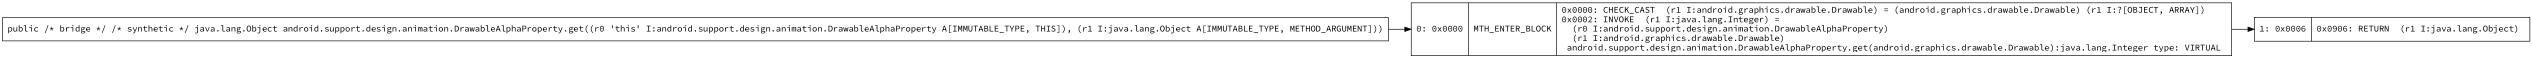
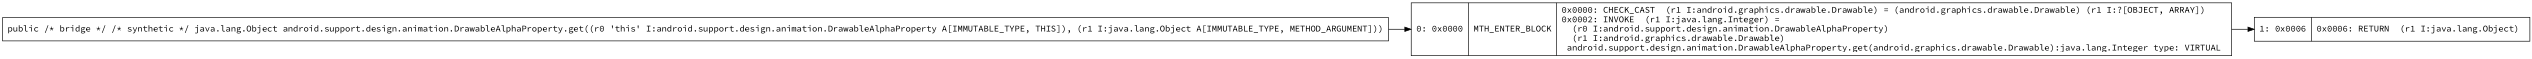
node "1: 0x0006": text "0x0906: RETURN  (r1 I:java.lang.Object)" -> "0x0006: RETURN  (r1 I:java.lang.Object)"
